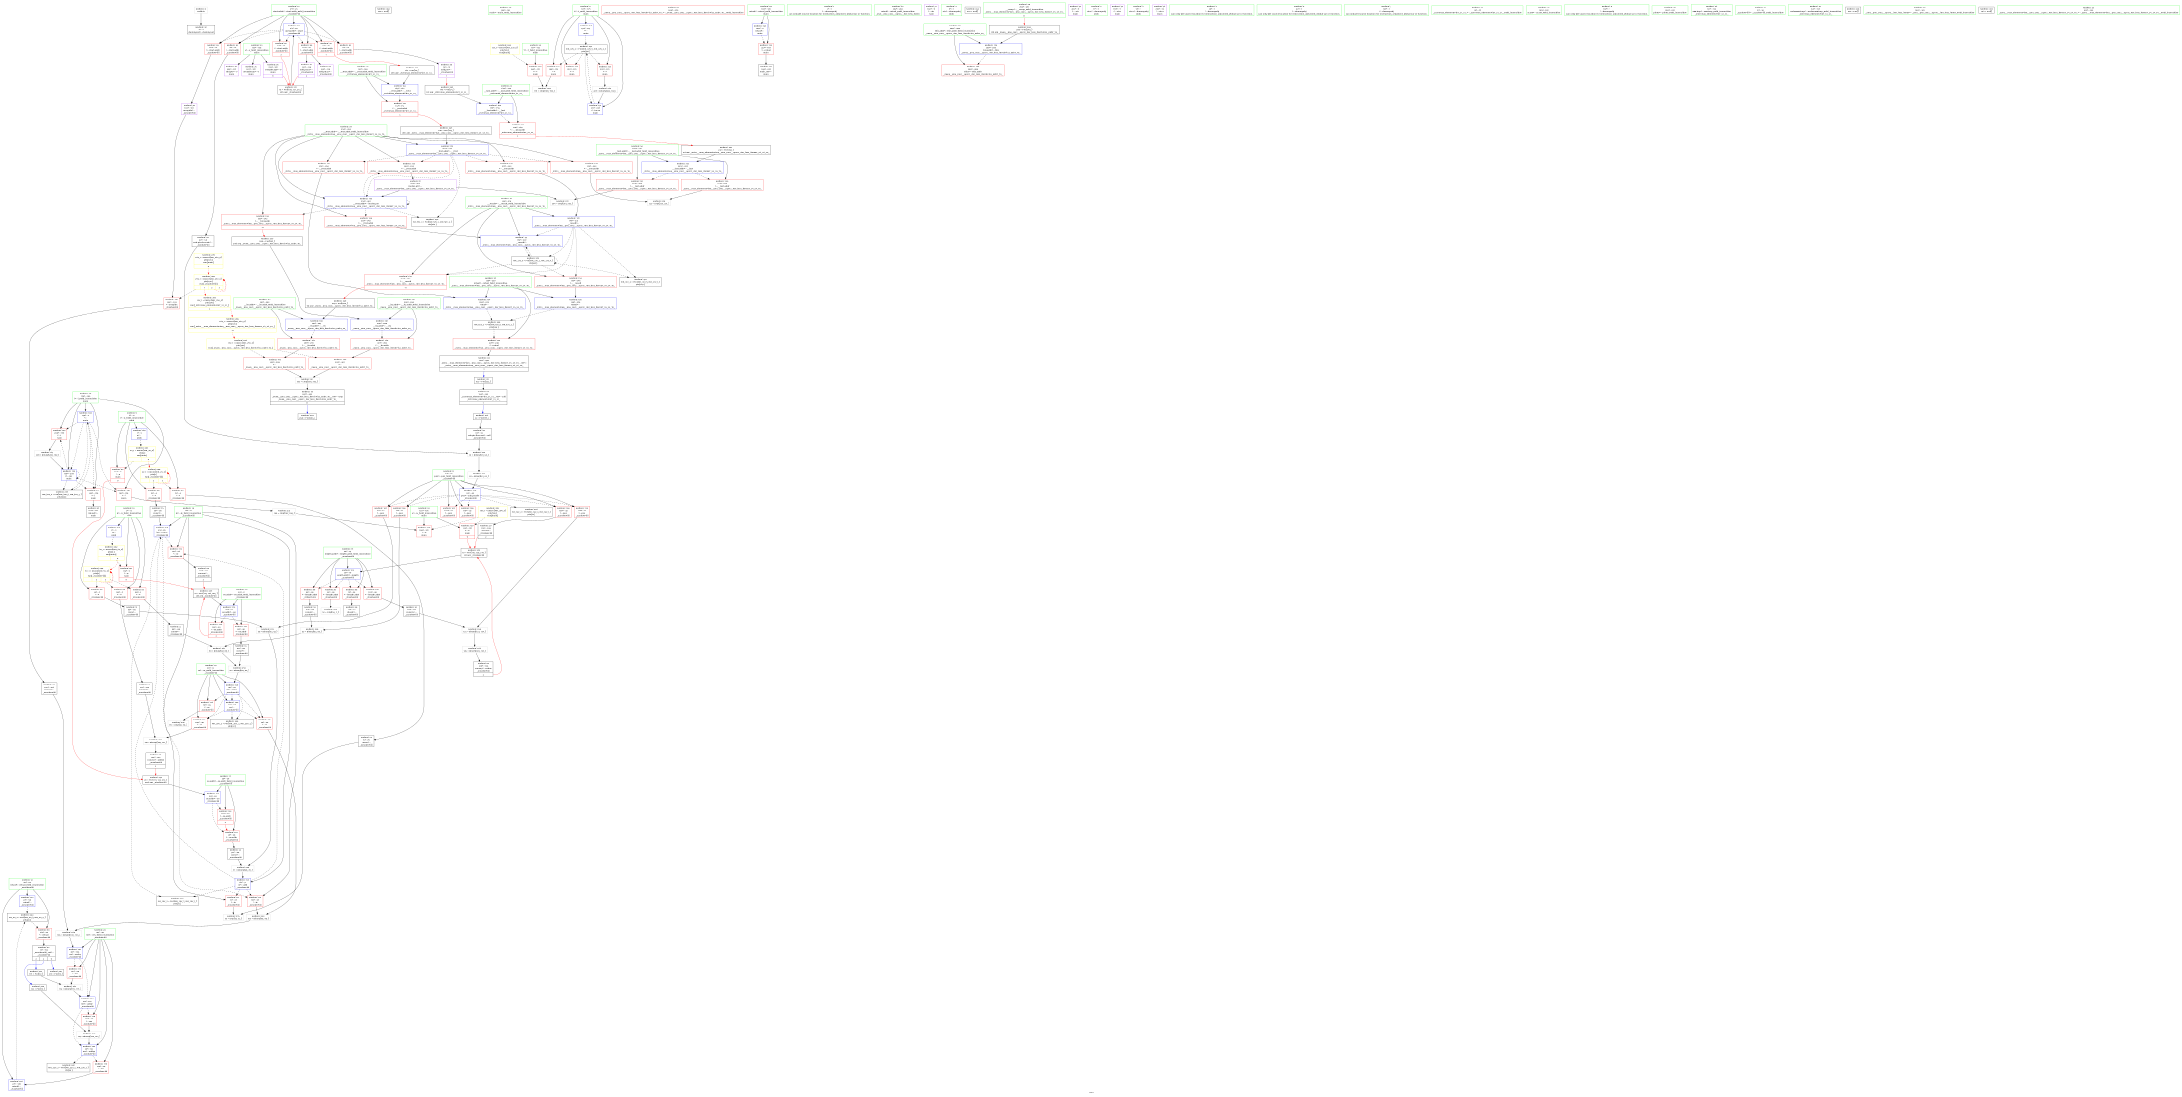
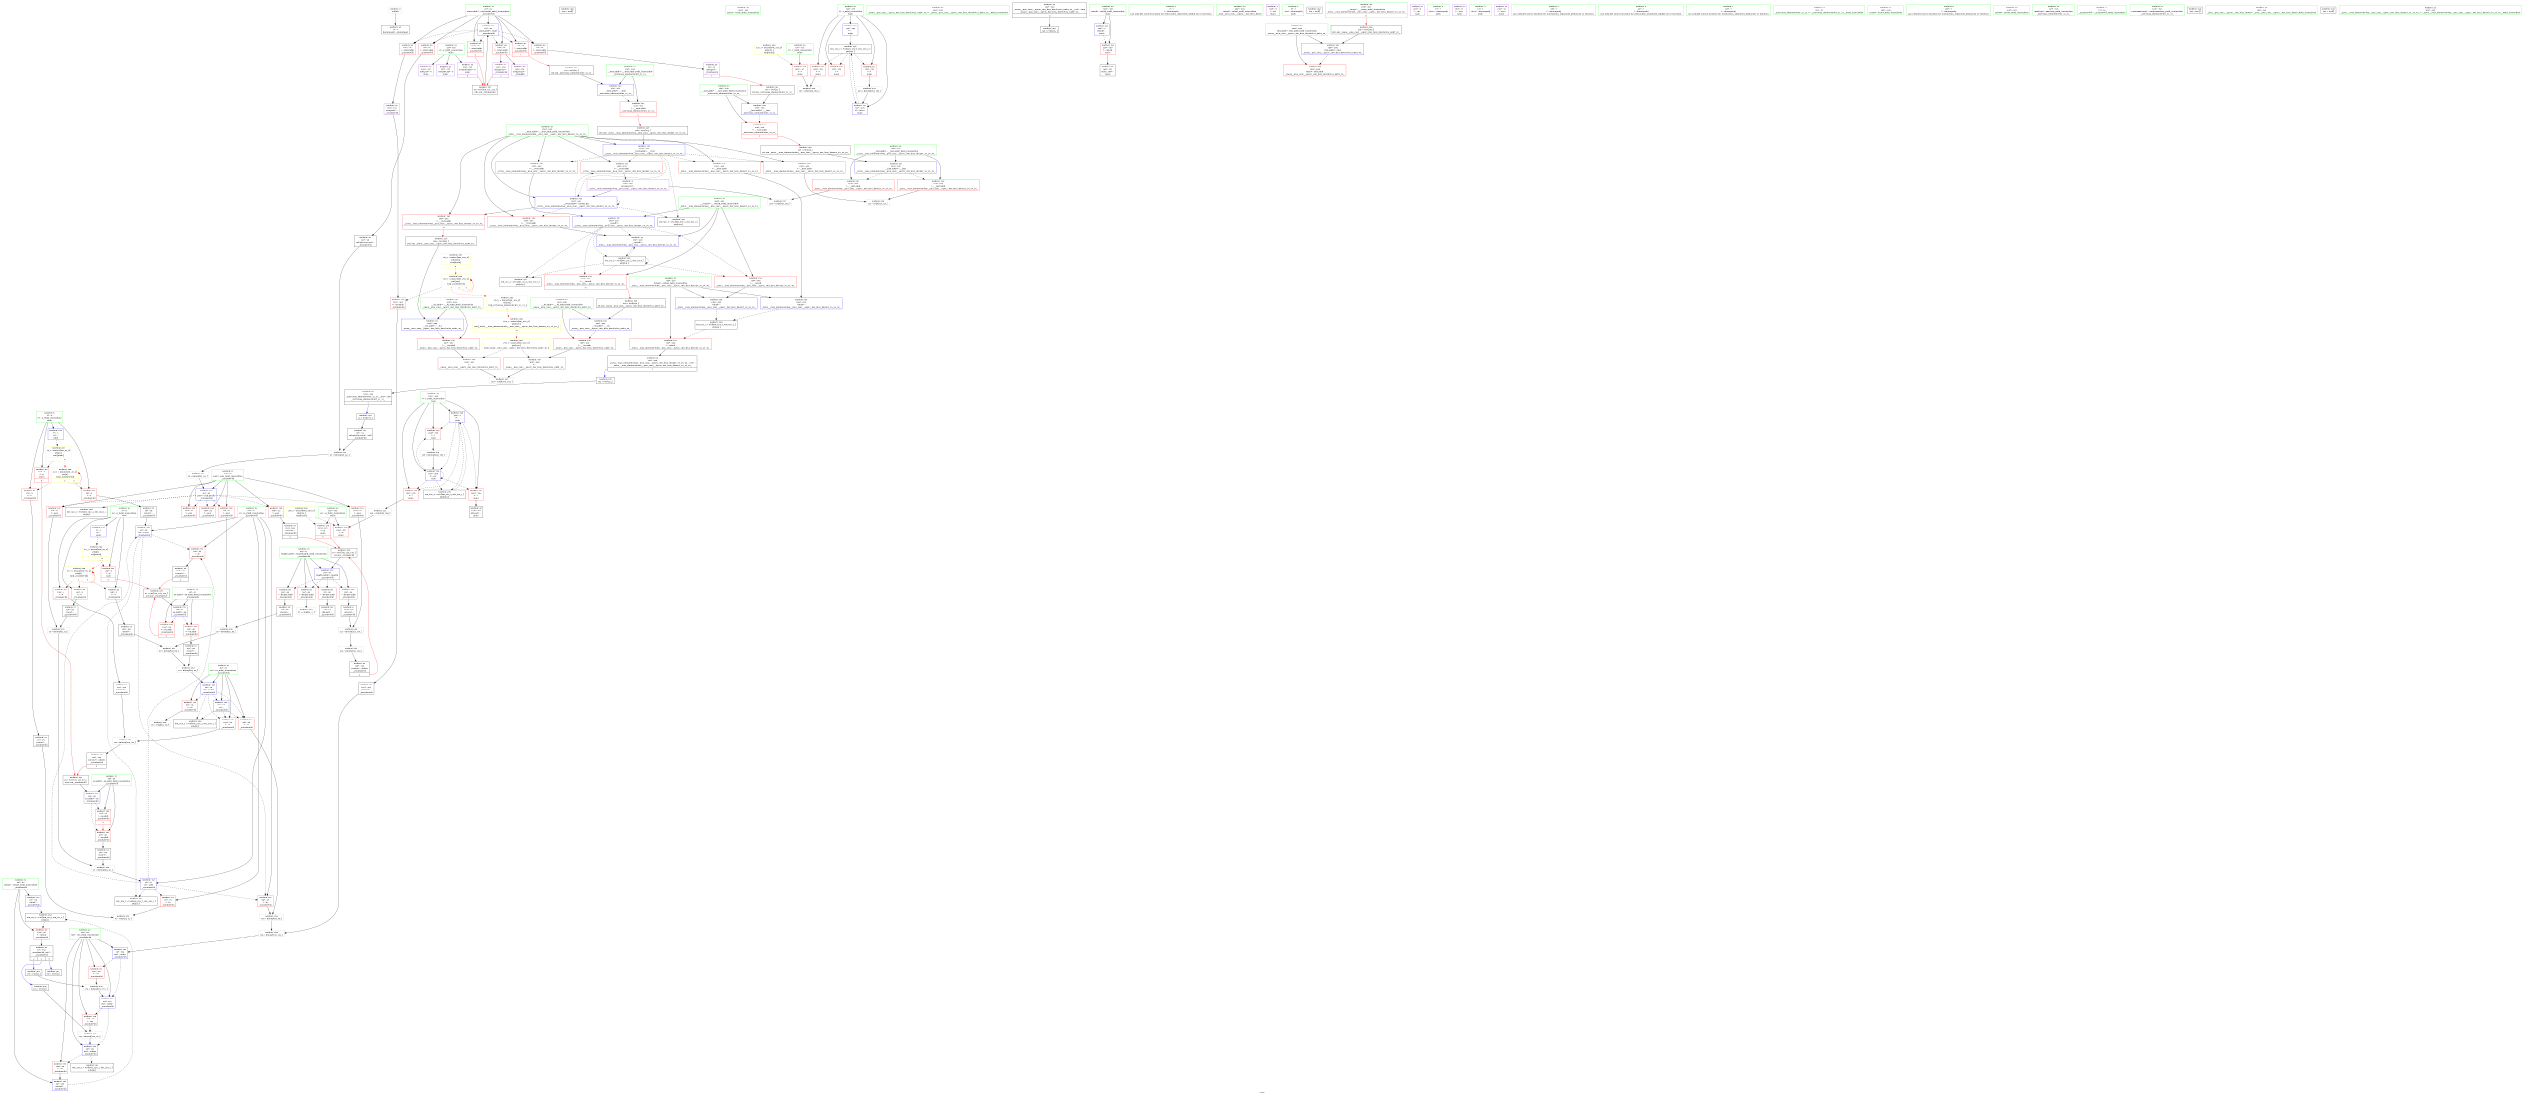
node "NodeID: 42": color red -> green
node "NodeID: 80": text "_Z5solvePiiii" -> "_Z5length"
edge "NodeID: 176" -> "NodeID: 138": style dashed -> solid
edge "NodeID: 261" -> "NodeID: 70": removed
node "NodeID: 99": text "_Z5iterclIPiS" -> "_Z5solvePiiii"
